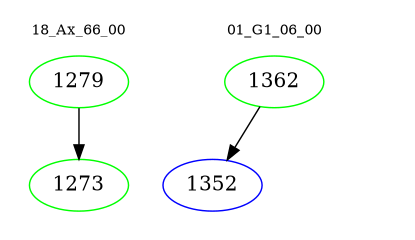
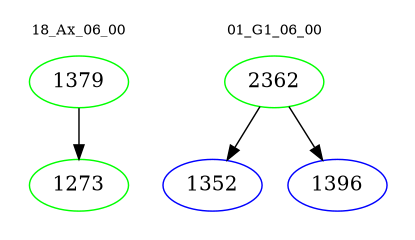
cluster "18_Ax_66_00": label "18_Ax_66_00" -> "18_Ax_06_00"
node "1279": label "1279" -> "1379"
node "1362": label "1362" -> "2362"
node "1396": added
